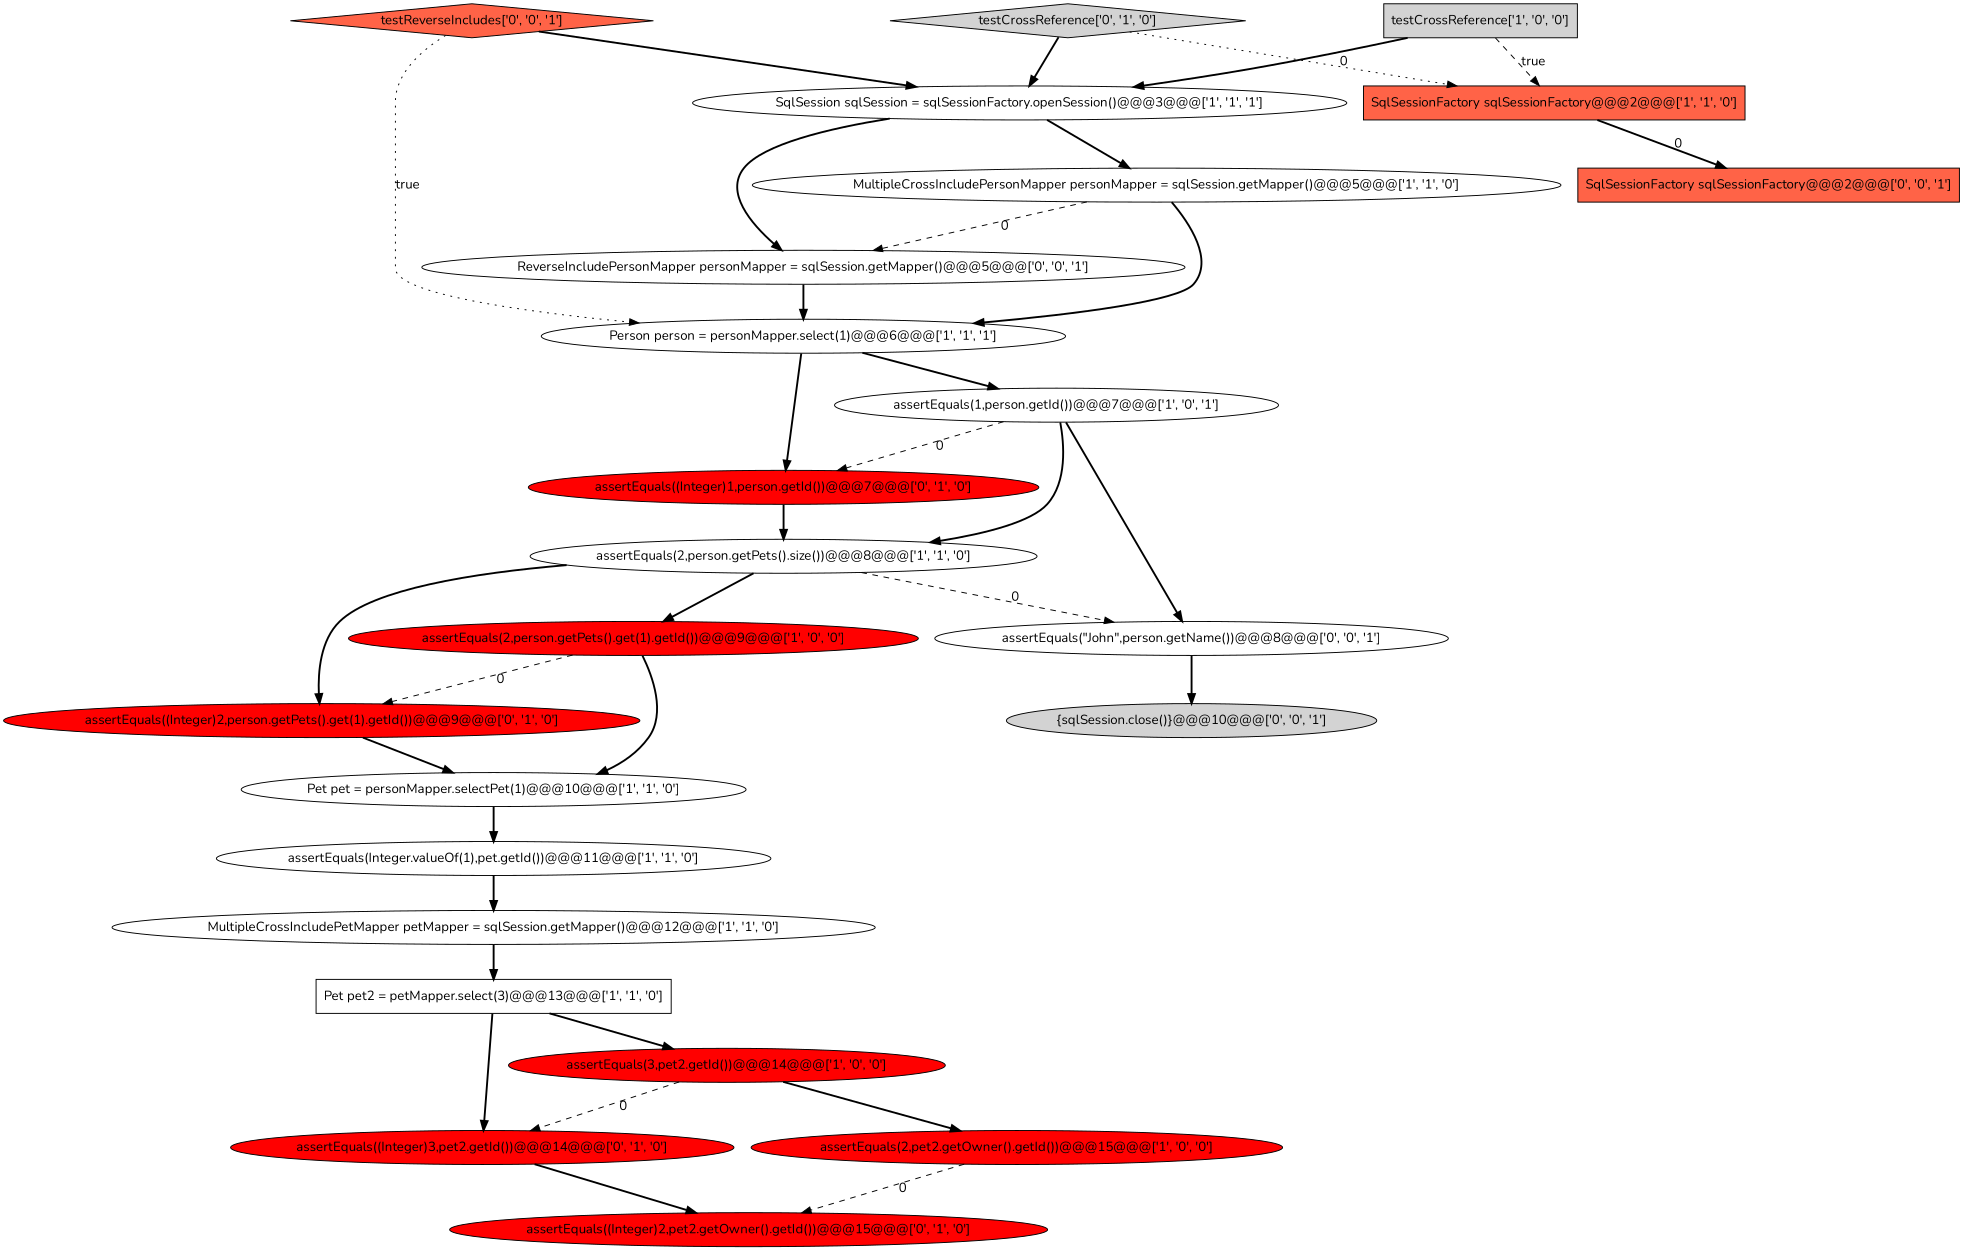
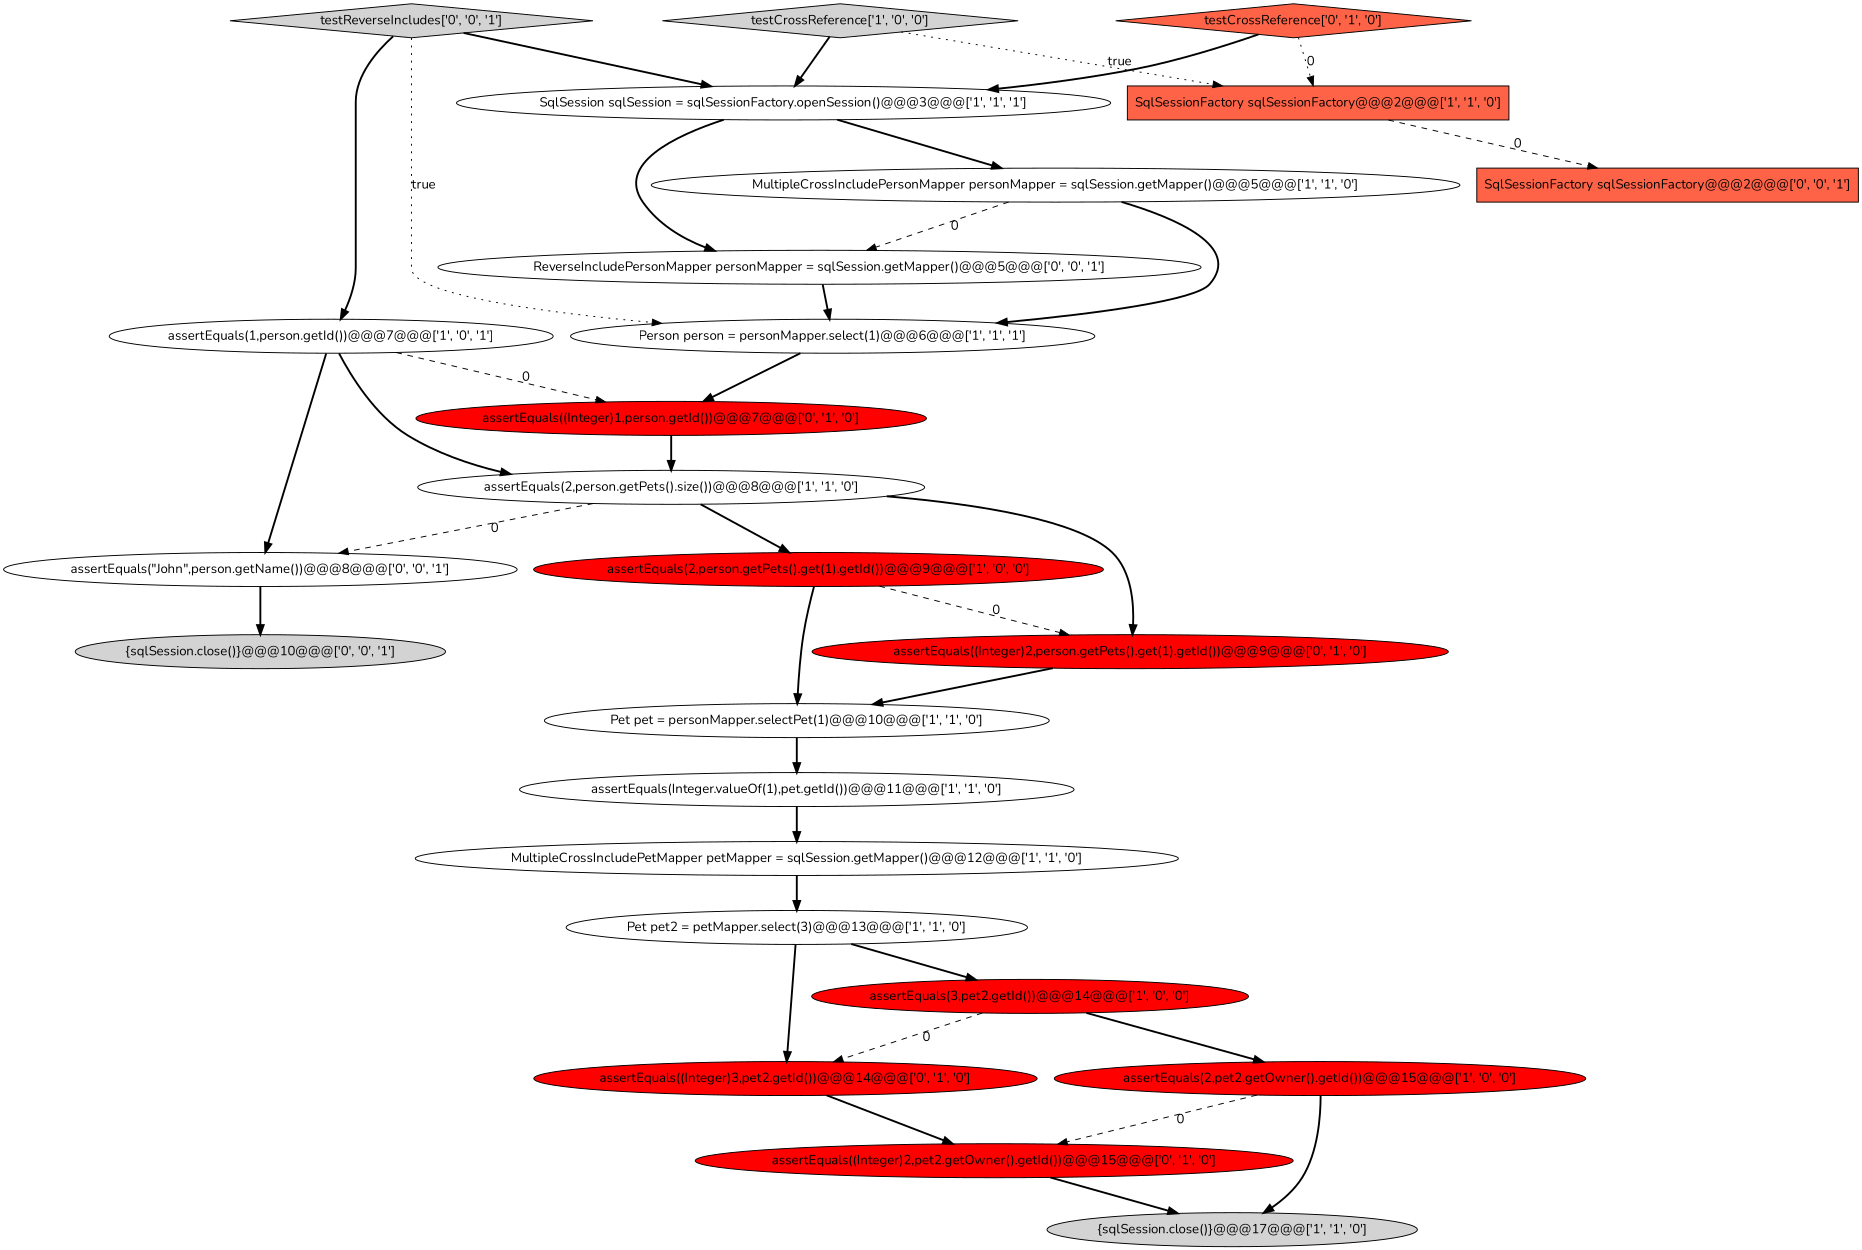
node "testReverseIncludes['0', '0', '1']": fillcolor tomato -> lightgray
node "testCrossReference['0', '1', '0']": fillcolor lightgray -> tomato
node "testCrossReference['1', '0', '0']": shape box -> diamond
edge "testCrossReference['1', '0', '0']" -> "SqlSessionFactory sqlSessionFactory@@@2@@@['1', '1', '0']": style dashed -> dotted
edge "SqlSessionFactory sqlSessionFactory@@@2@@@['1', '1', '0']" -> "SqlSessionFactory sqlSessionFactory@@@2@@@['0', '0', '1']": style bold -> dashed
edge "Person person = personMapper.select(1)@@@6@@@['1', '1', '1']" -> "assertEquals(1,person.getId())@@@7@@@['1', '0', '1']": now "testReverseIncludes['0', '0', '1']" -> "assertEquals(1,person.getId())@@@7@@@['1', '0', '1']"
node "Pet pet2 = petMapper.select(3)@@@13@@@['1', '1', '0']": shape box -> ellipse
node "{sqlSession.close()}@@@17@@@['1', '1', '0']": added
